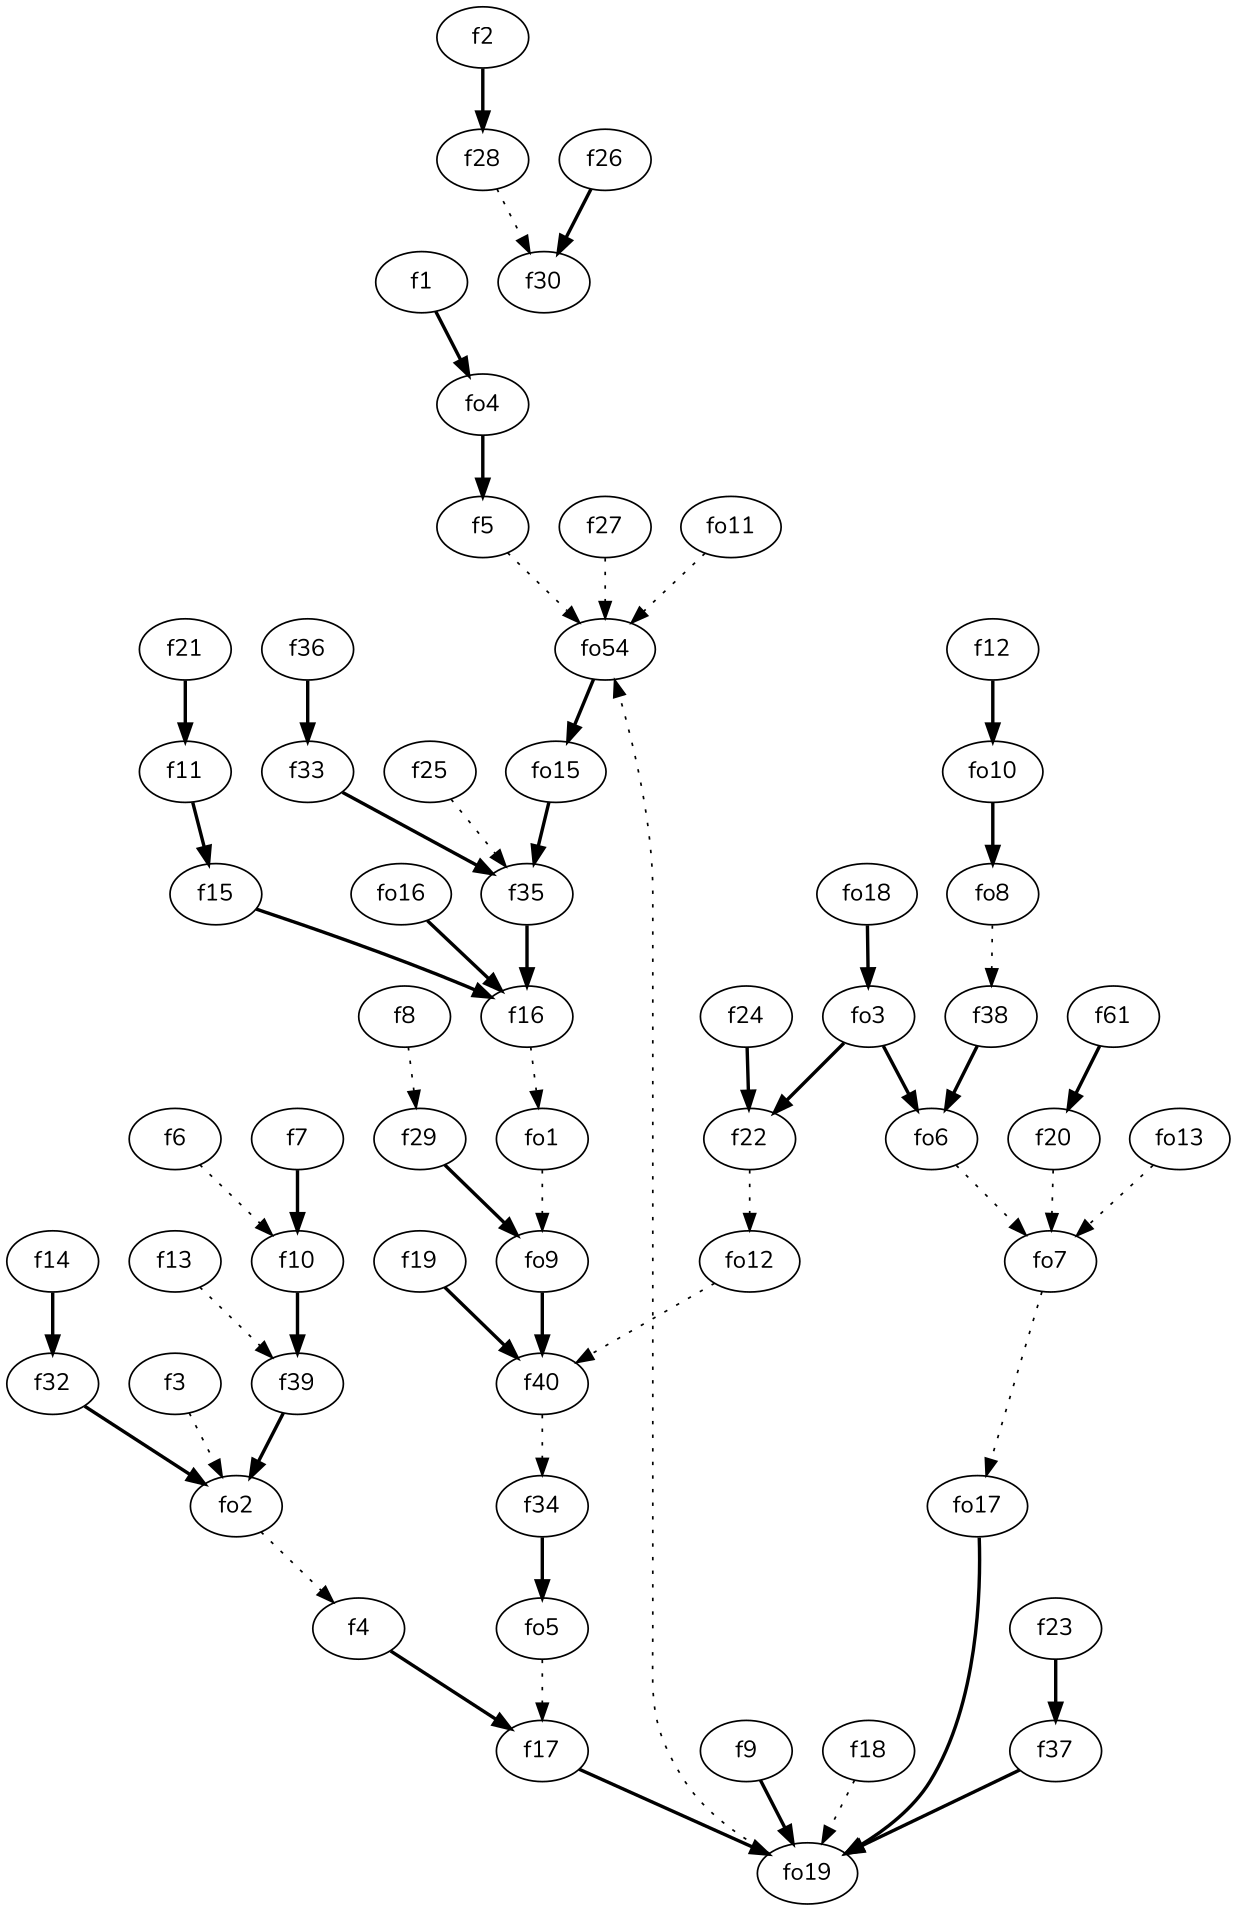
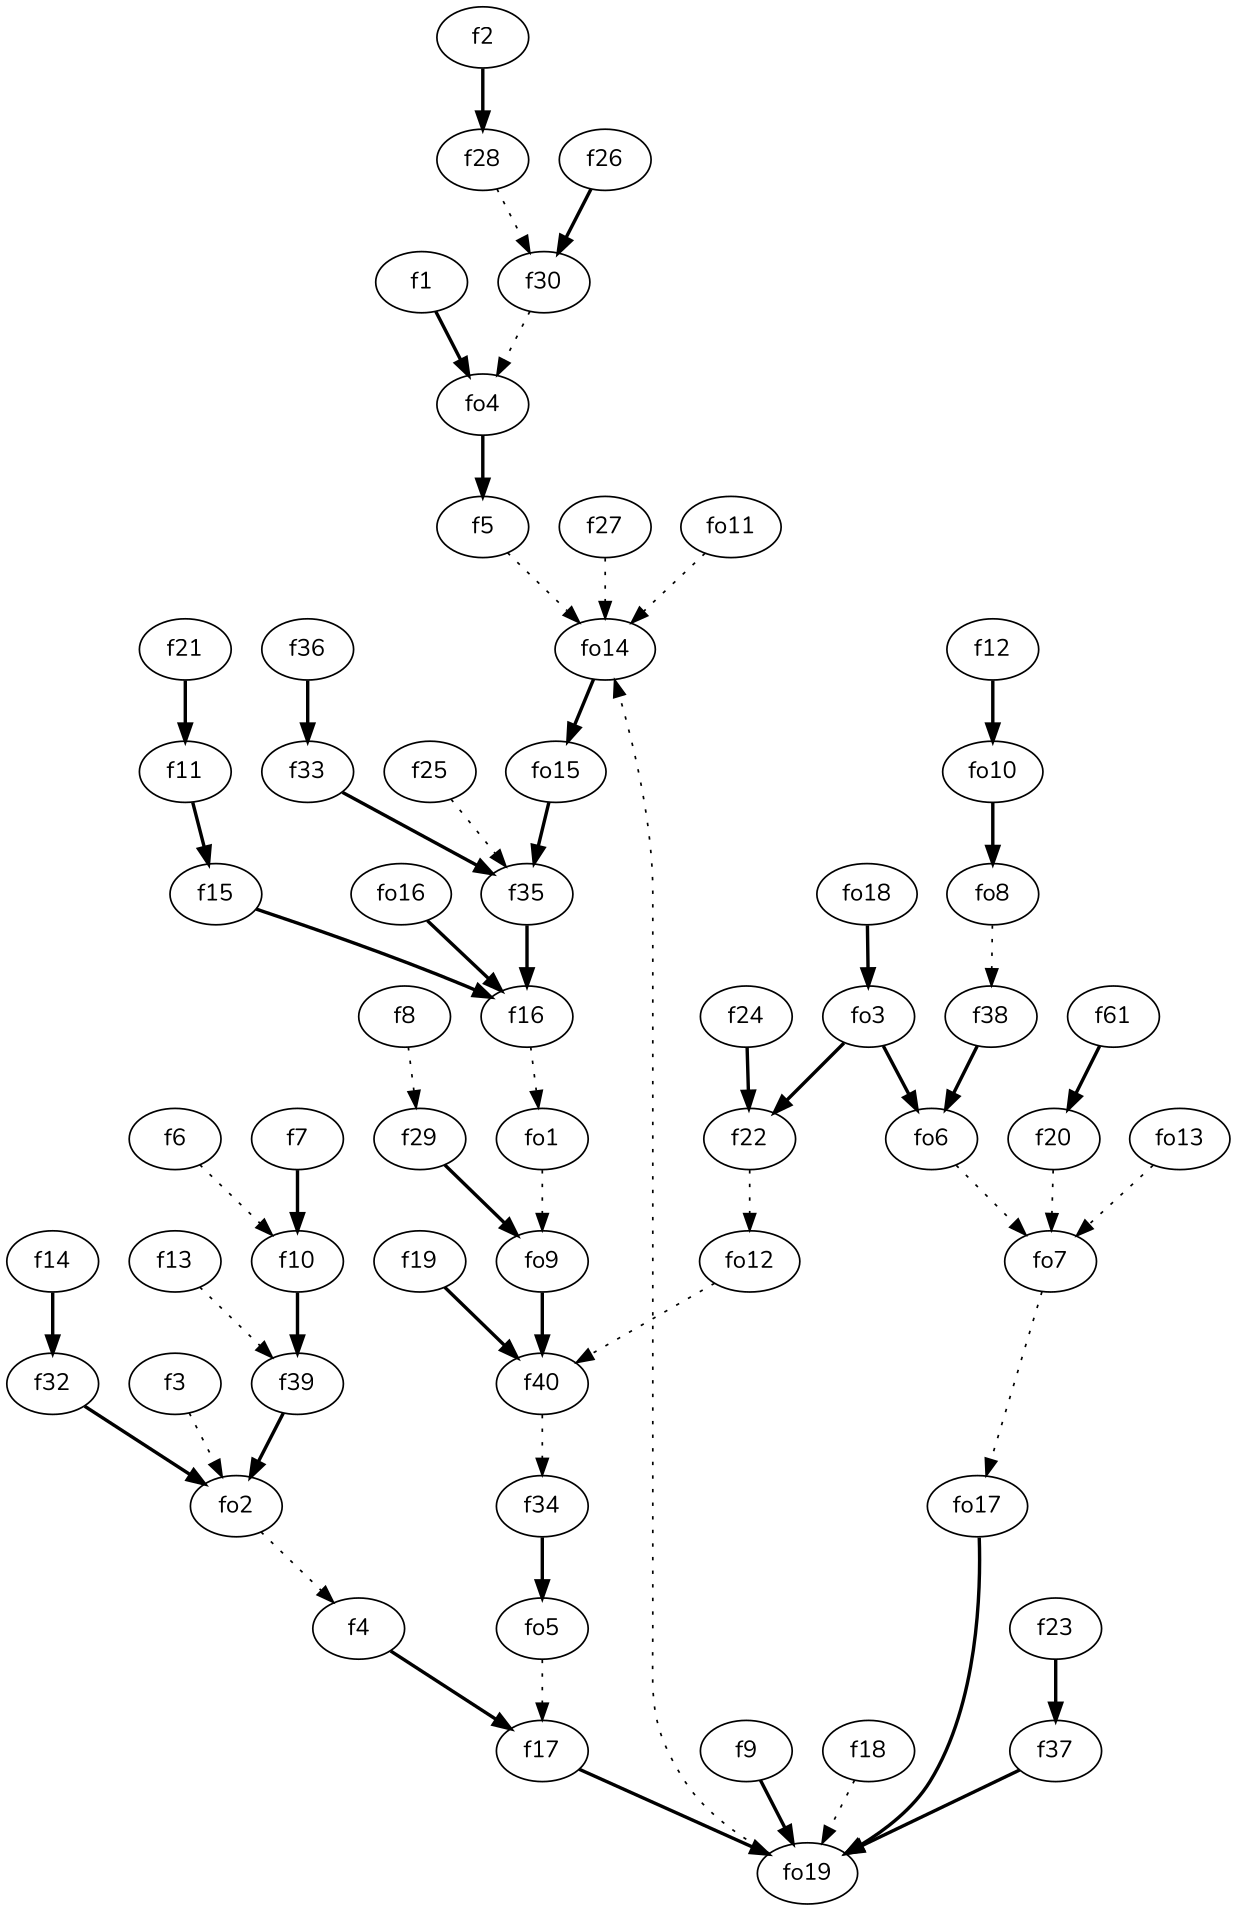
edge "f30" -> "fo4": added
node "fo54": label "fo54" -> "fo14"
